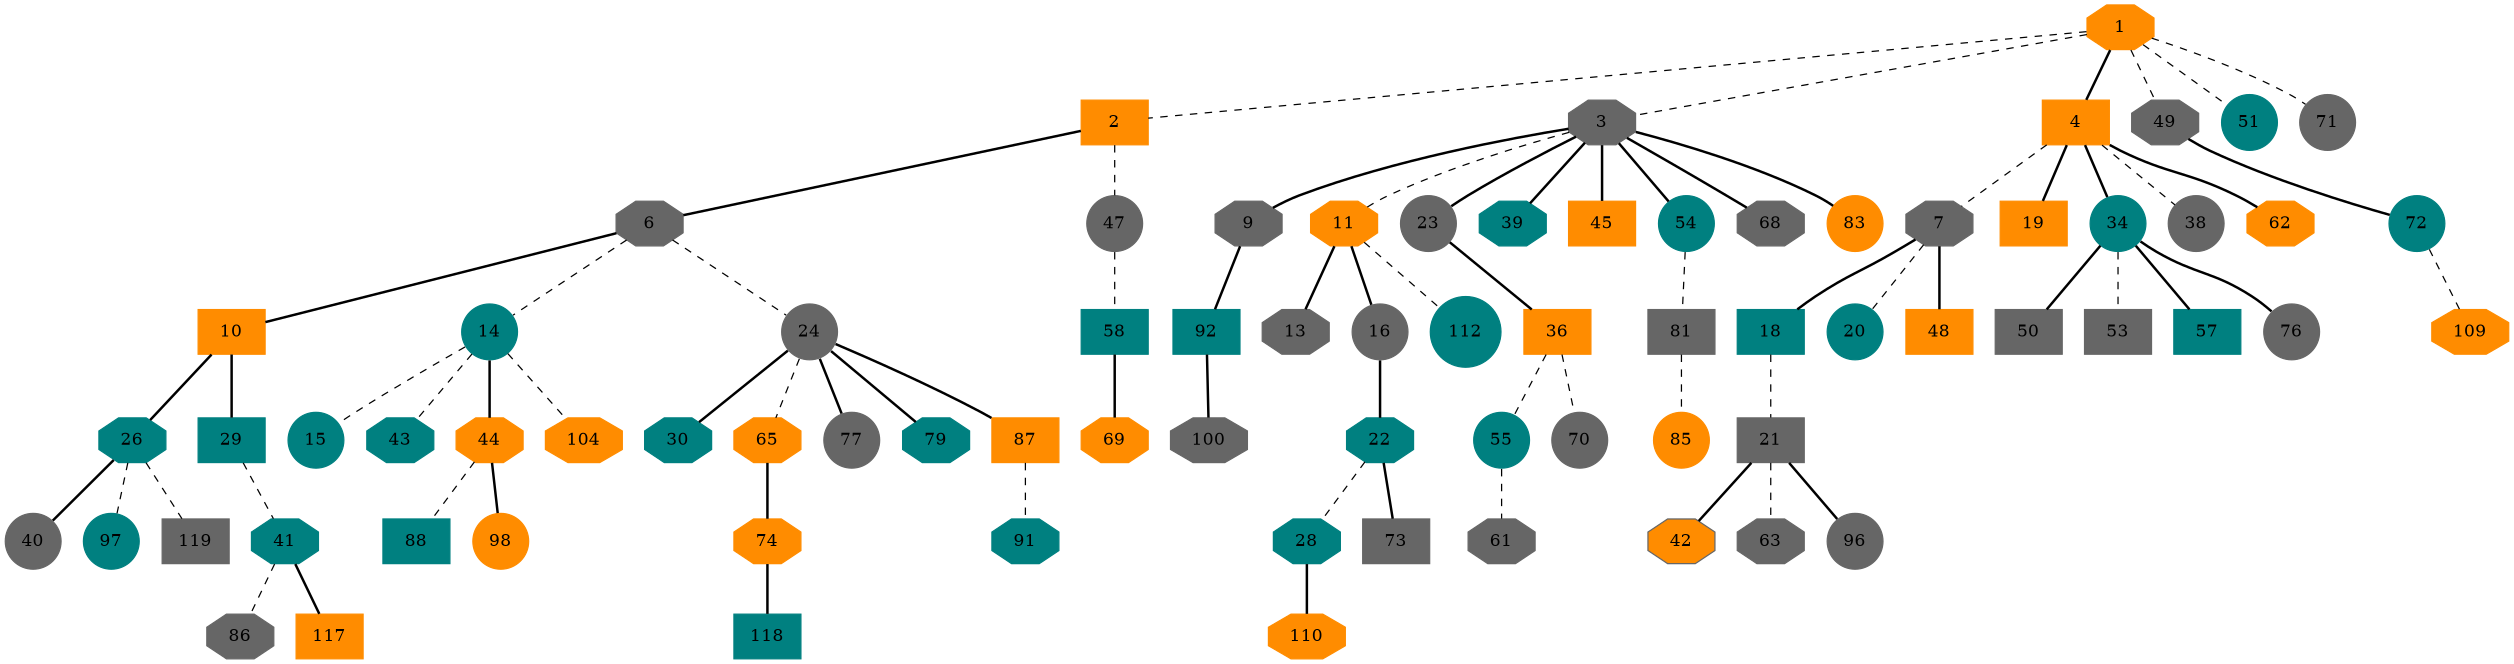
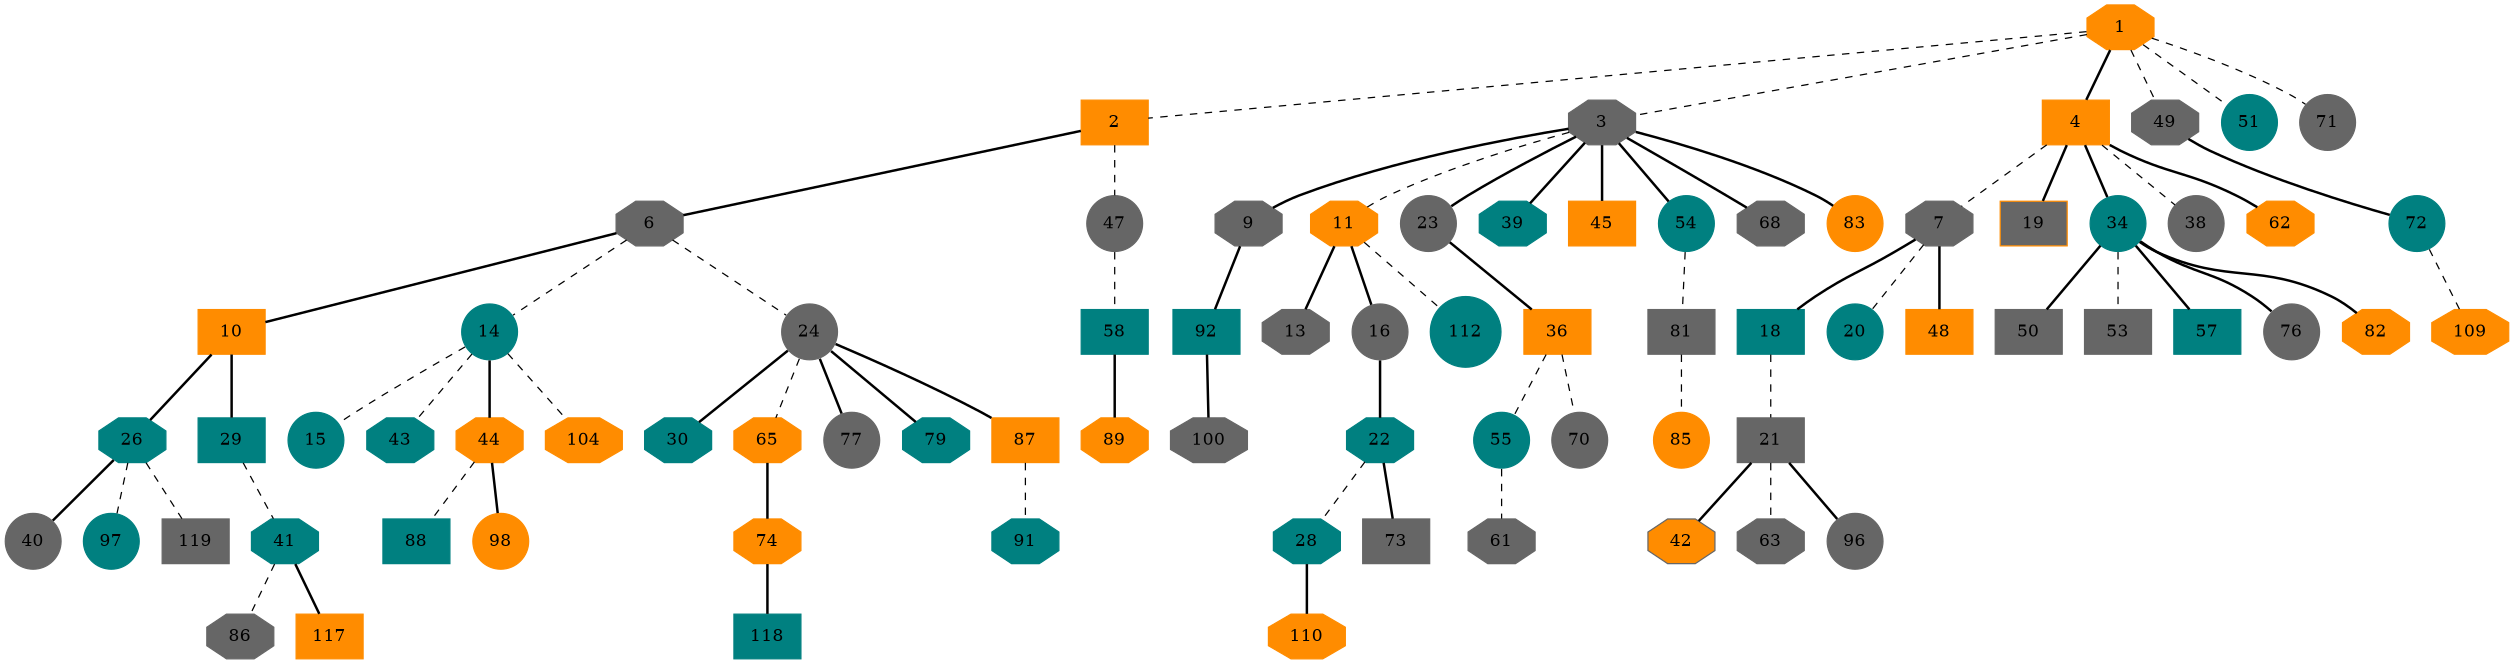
node "19": fillcolor darkorange -> gray40
node "82": added
node "69": label "69" -> "89"
